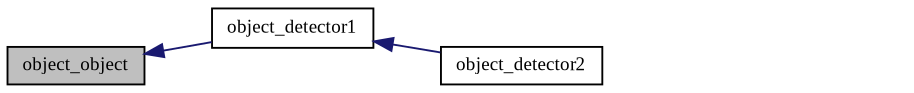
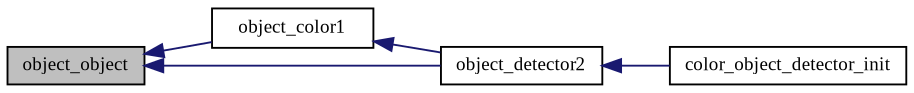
node "object_detector1": label "object_detector1" -> "object_color1"
edge "object_detector2" -> "object_object": added
node "color_object_detector_init": added
